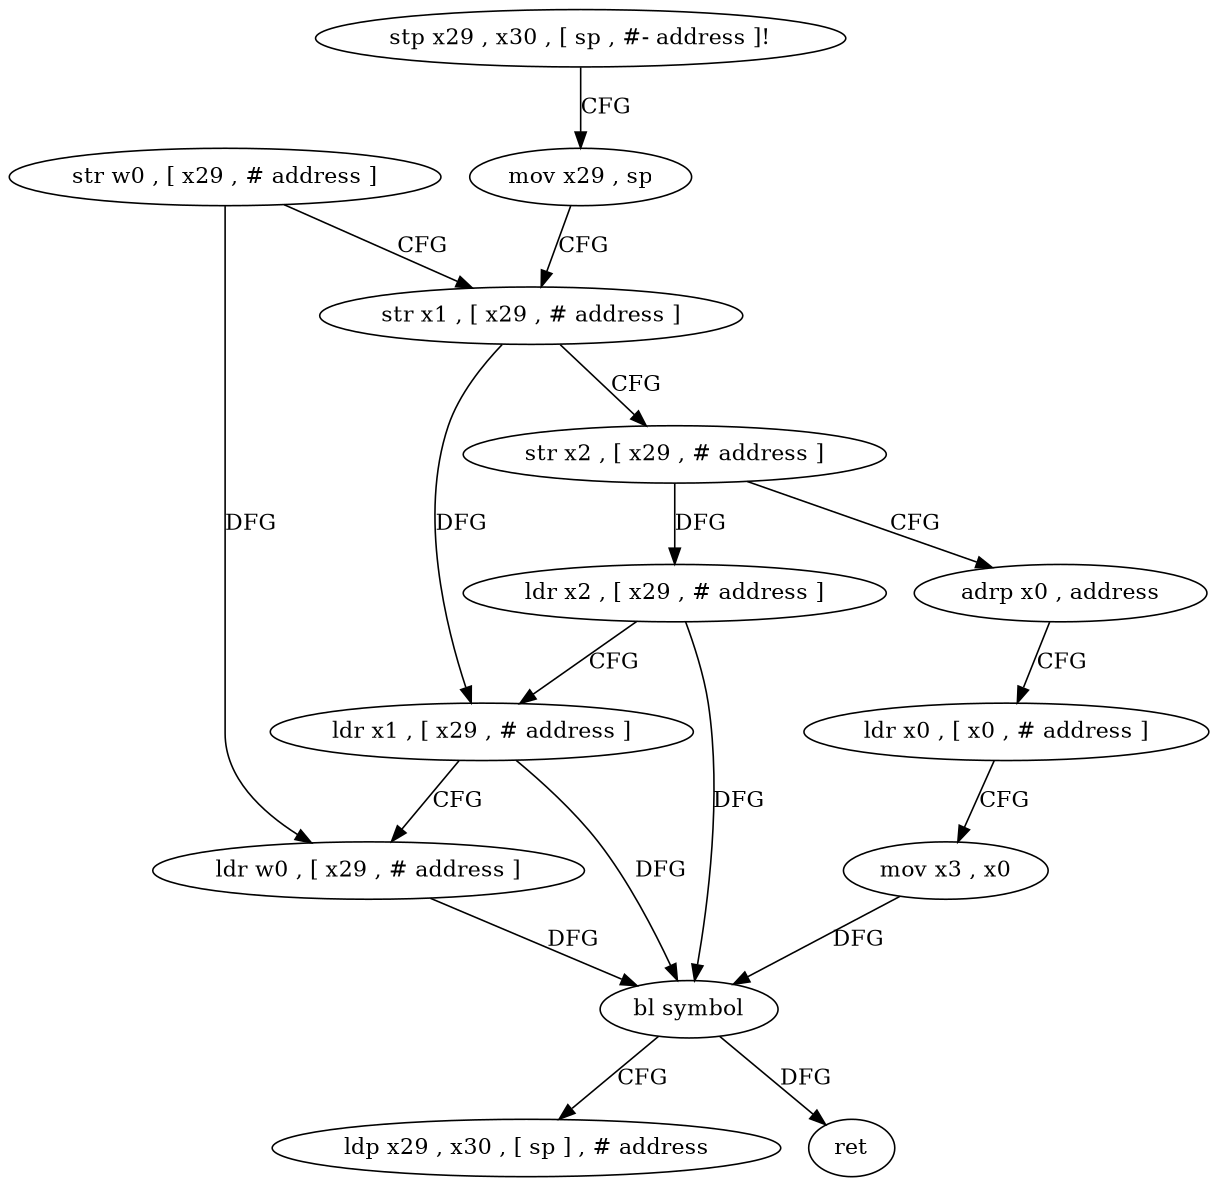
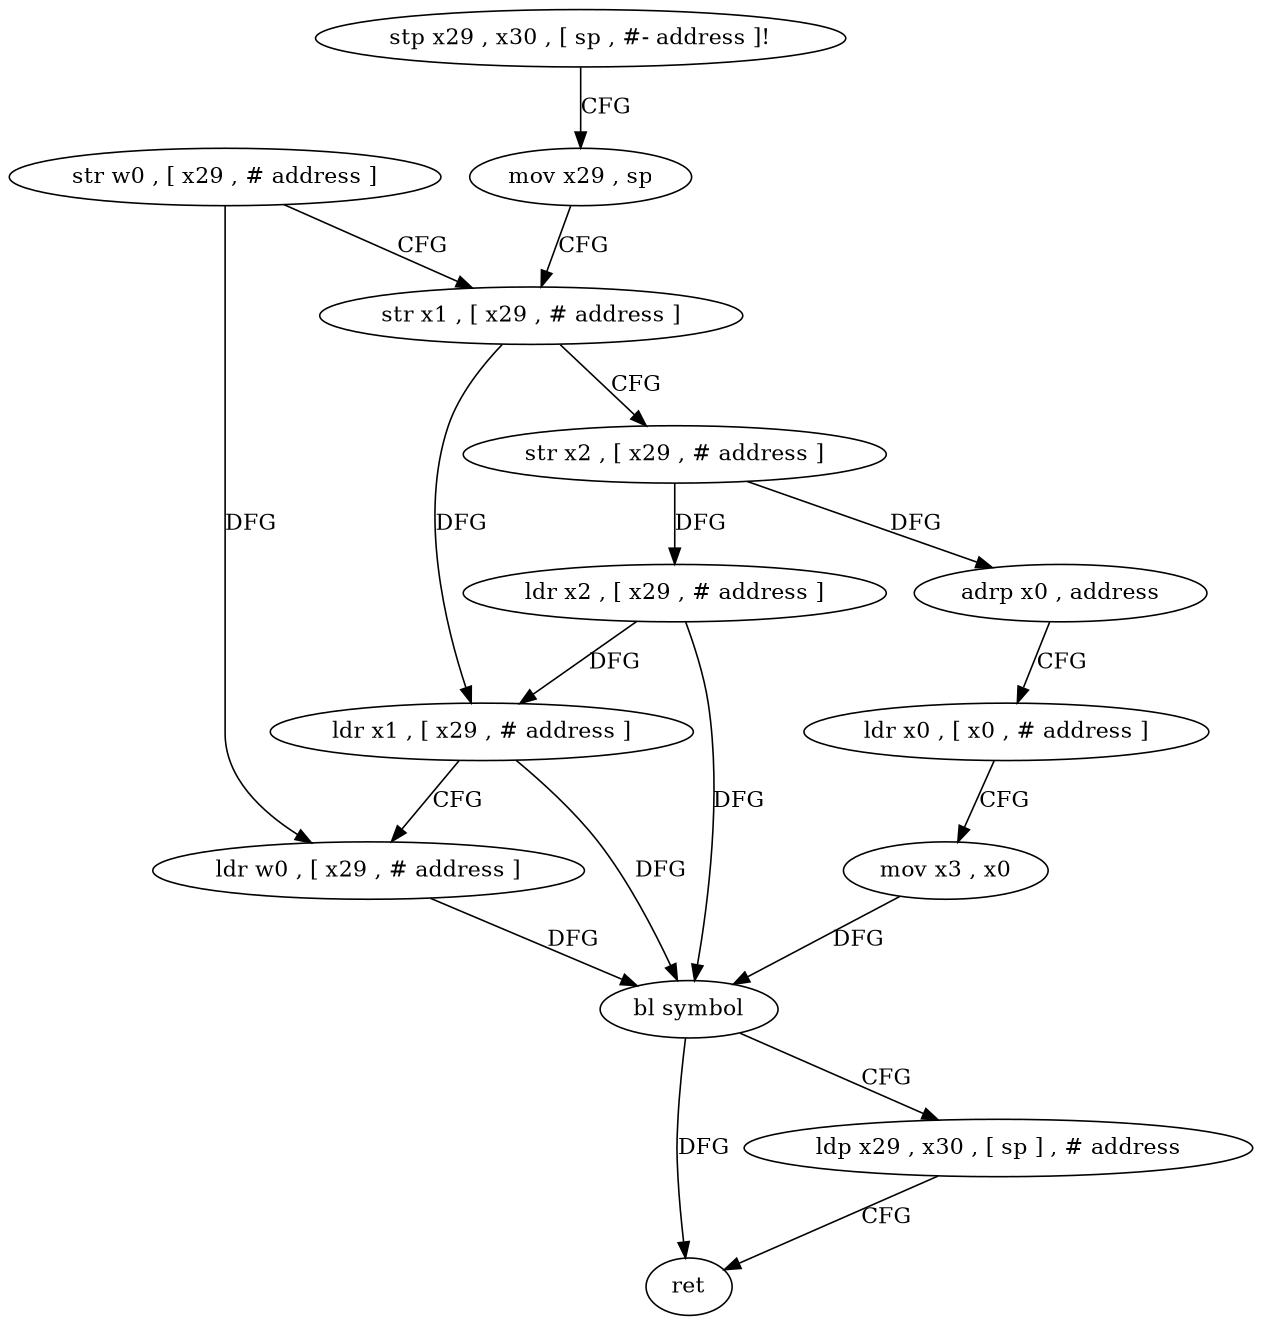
edge "str x2 , [ x29 , # address ]" -> "adrp x0 , address": label "CFG" -> "DFG"
edge "ldr x2 , [ x29 , # address ]" -> "ldr x1 , [ x29 , # address ]": label "CFG" -> "DFG"
edge "ldp x29 , x30 , [ sp ] , # address" -> "ret": added, label "CFG"
